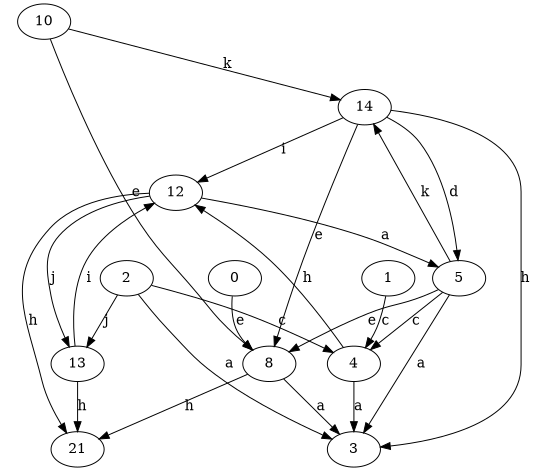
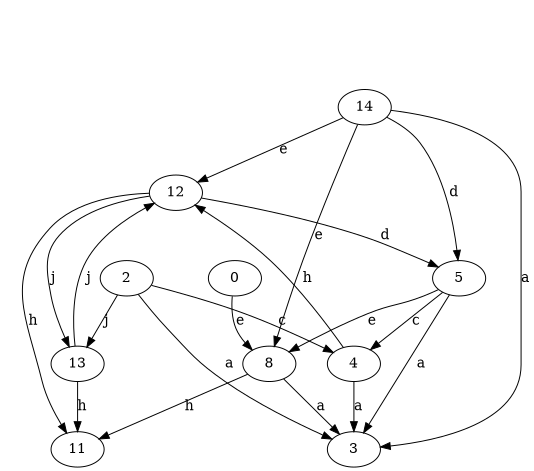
node "10": removed
edge "14" -> "12": label "i" -> "e"
edge "5" -> "14": removed, label "k"
edge "12" -> "5": label "a" -> "d"
edge "13" -> "12": label "i" -> "j"
node "1": removed
edge "14" -> "3": label "h" -> "a"
node "21": label "21" -> "11"
